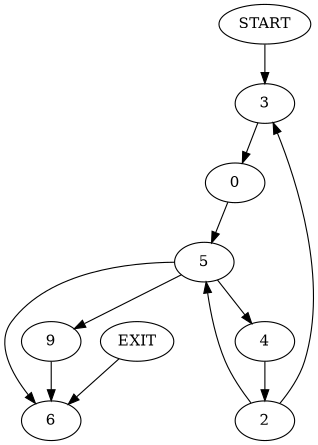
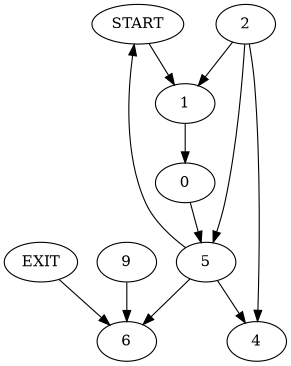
node "3": label "3" -> "1"
edge "5" -> "9": now "5" -> "START"
edge "4" -> "2": reversed
